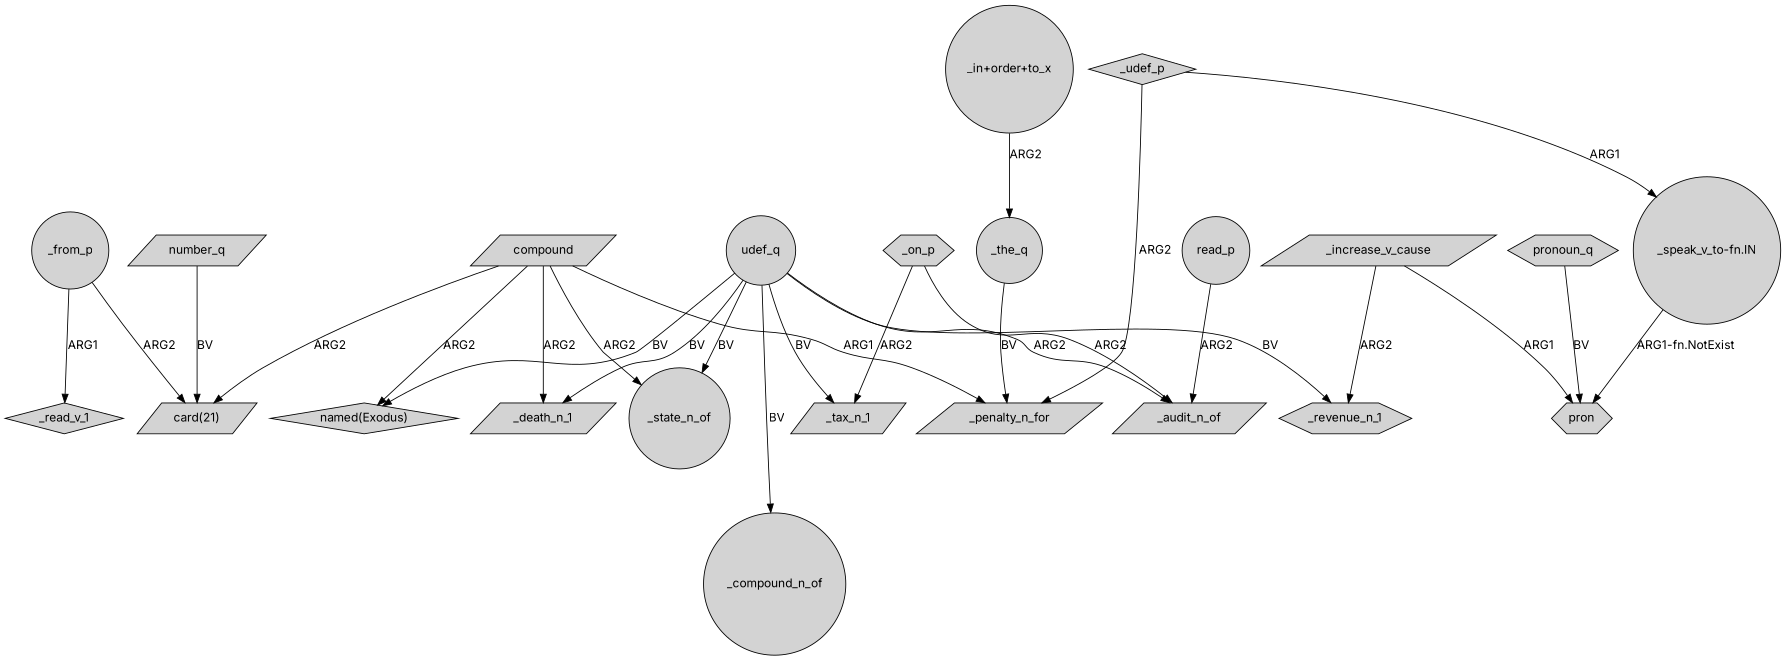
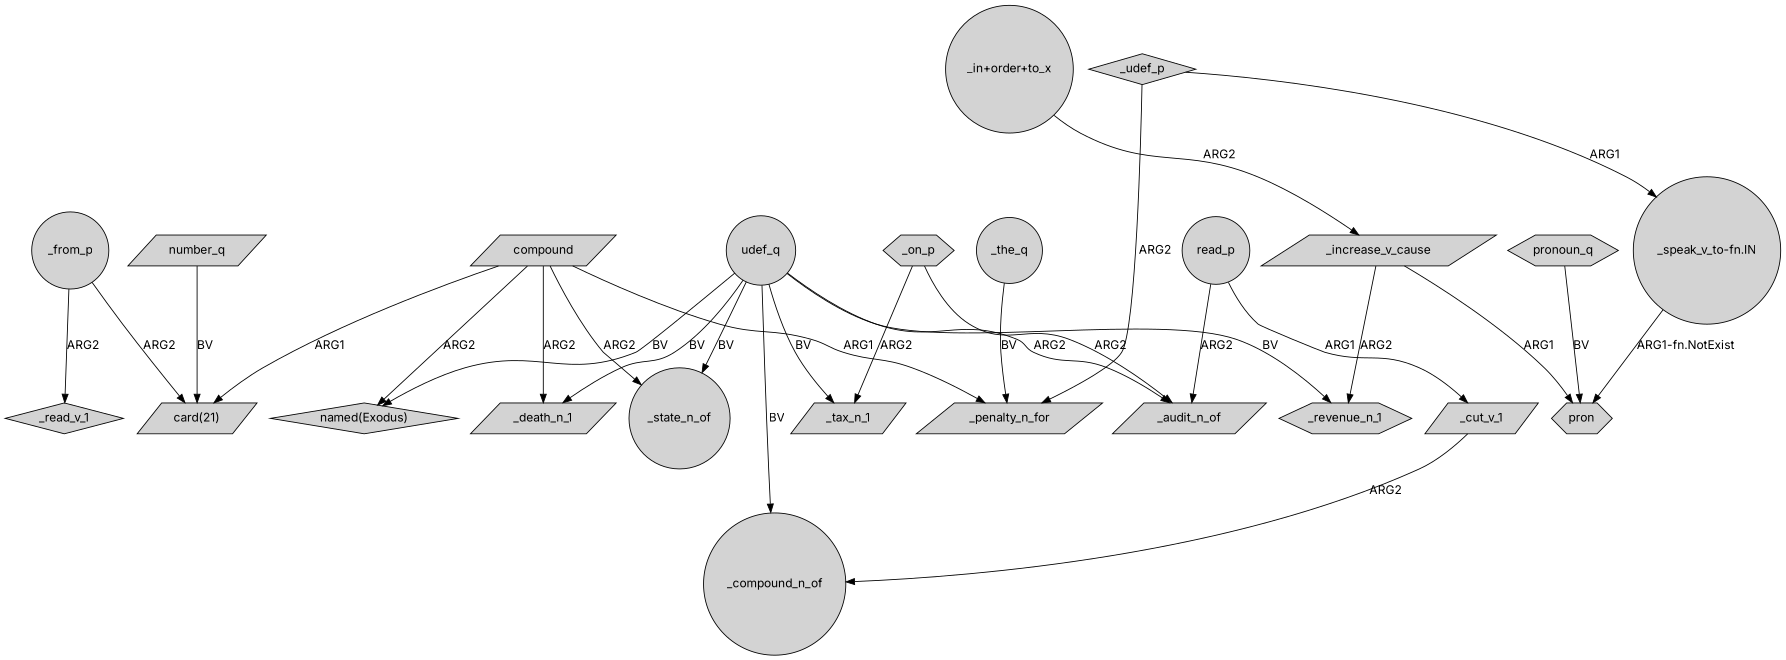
edge "_in+order+to_x" -> "_the_q": now "_in+order+to_x" -> "_increase_v_cause"
edge "_from_p" -> "_read_v_1": label "ARG1" -> "ARG2"
edge "compound" -> "card(21)": label "ARG2" -> "ARG1"
node "_cut_v_1": added
